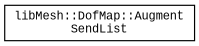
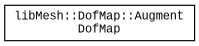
node "libMesh::DofMap::Augment SendList": label "libMesh::DofMap::Augment SendList" -> "libMesh::DofMap::Augment DofMap"
